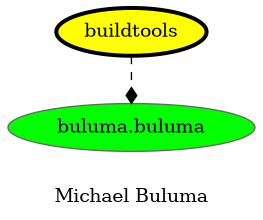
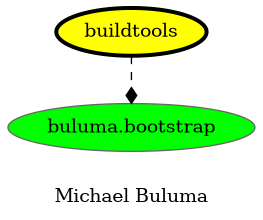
node "buluma.buluma": label "buluma.buluma" -> "buluma.bootstrap"
